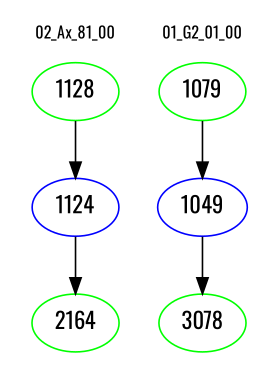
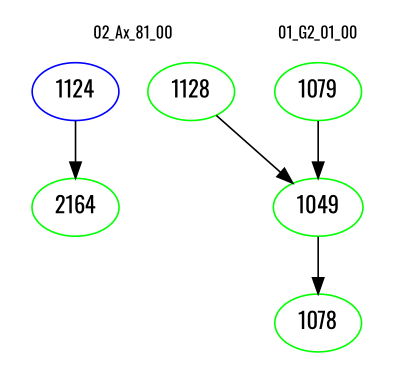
edge "1128" -> "1124": now "1128" -> "1049"
node "1049": color blue -> green
node "3078": label "3078" -> "1078"
